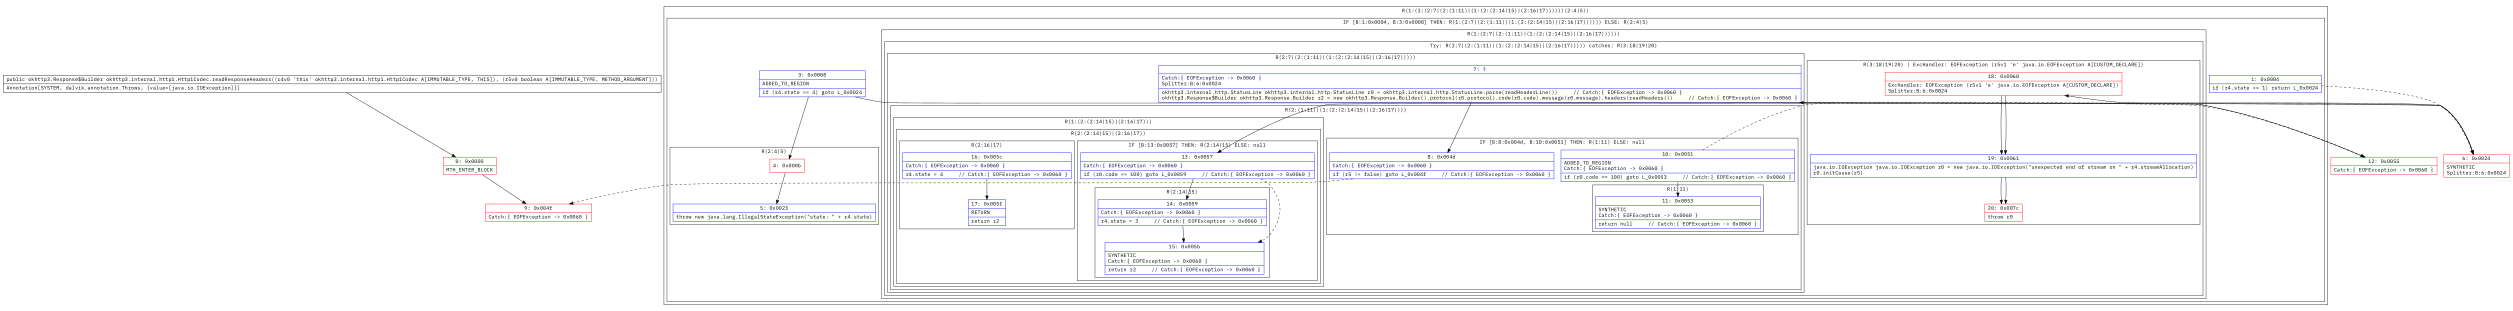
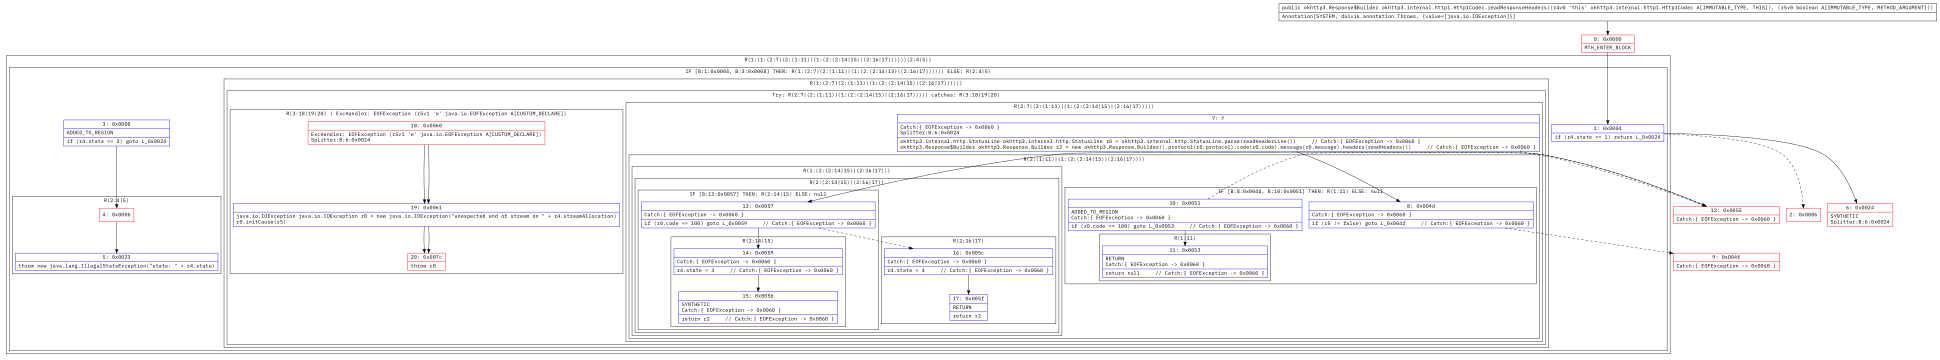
node "3: 0x0008": text "if (r4.state == 4) goto L_0x0024" -> "if (r4.state == 3) goto L_0x0024"
edge "1: 0x0004" -> "6: 0x0024": style dashed -> solid
edge "3: 0x0008" -> "6: 0x0024": removed
edge "6: 0x0024" -> "18: 0x0060": removed
edge "6: 0x0024" -> "7: ?": removed
edge "0: 0x0000" -> "9: 0x004f": now "0: 0x0000" -> "1: 0x0004"
edge "13: 0x0057" -> "15: 0x005b": now "13: 0x0057" -> "16: 0x005c"
node "11: 0x0053": text "SYNTHETIC" -> "RETURN"
node "2: 0x0006": added
